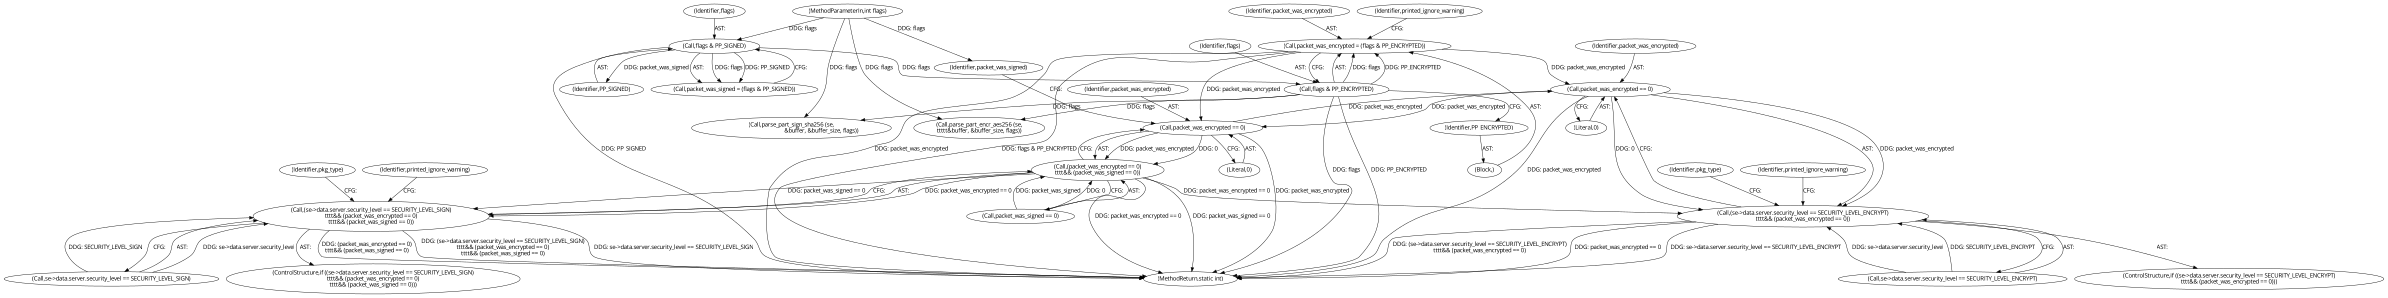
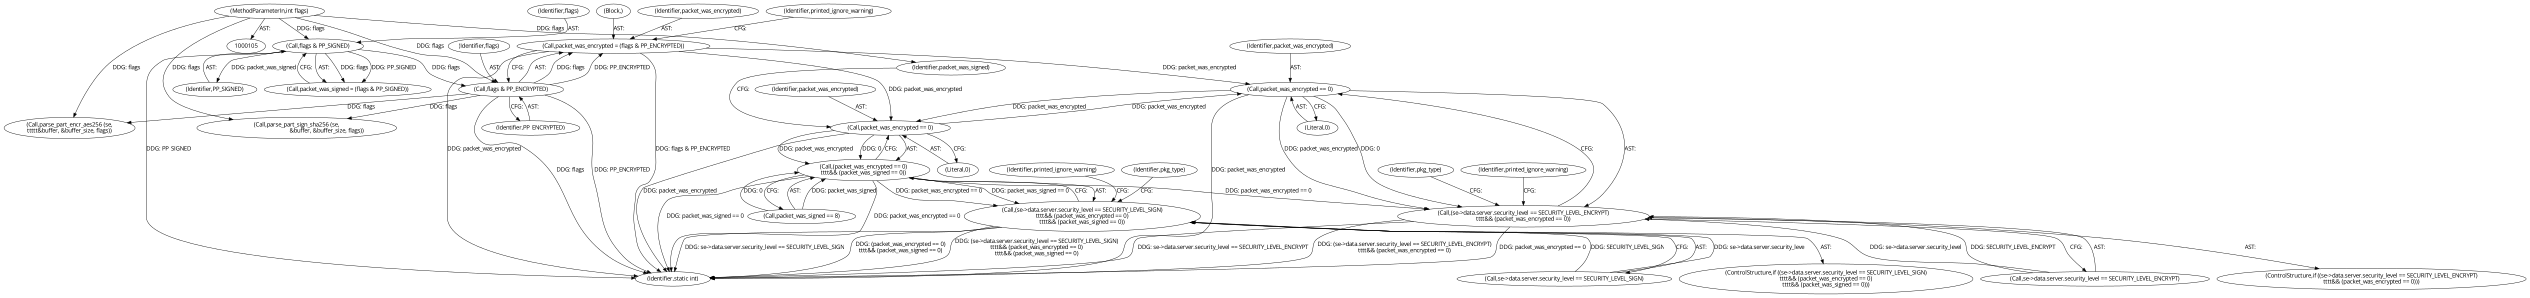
node "1000105": added
edge "(MethodParameterIn,int flags)" -> "(Call,flags & PP_ENCRYPTED)": added, label "DDG: flags"
edge "(Identifier,PP_ENCRYPTED)" -> "(Block,)": now "(Identifier,PP_ENCRYPTED)" -> "(Call,flags & PP_ENCRYPTED)"
node "(Call,packet_was_signed == 0)": label "(Call,packet_was_signed == 0)" -> "(Call,packet_was_signed == 8)"
node "(MethodReturn,static int)": label "(MethodReturn,static int)" -> "(Identifier,static int)"
